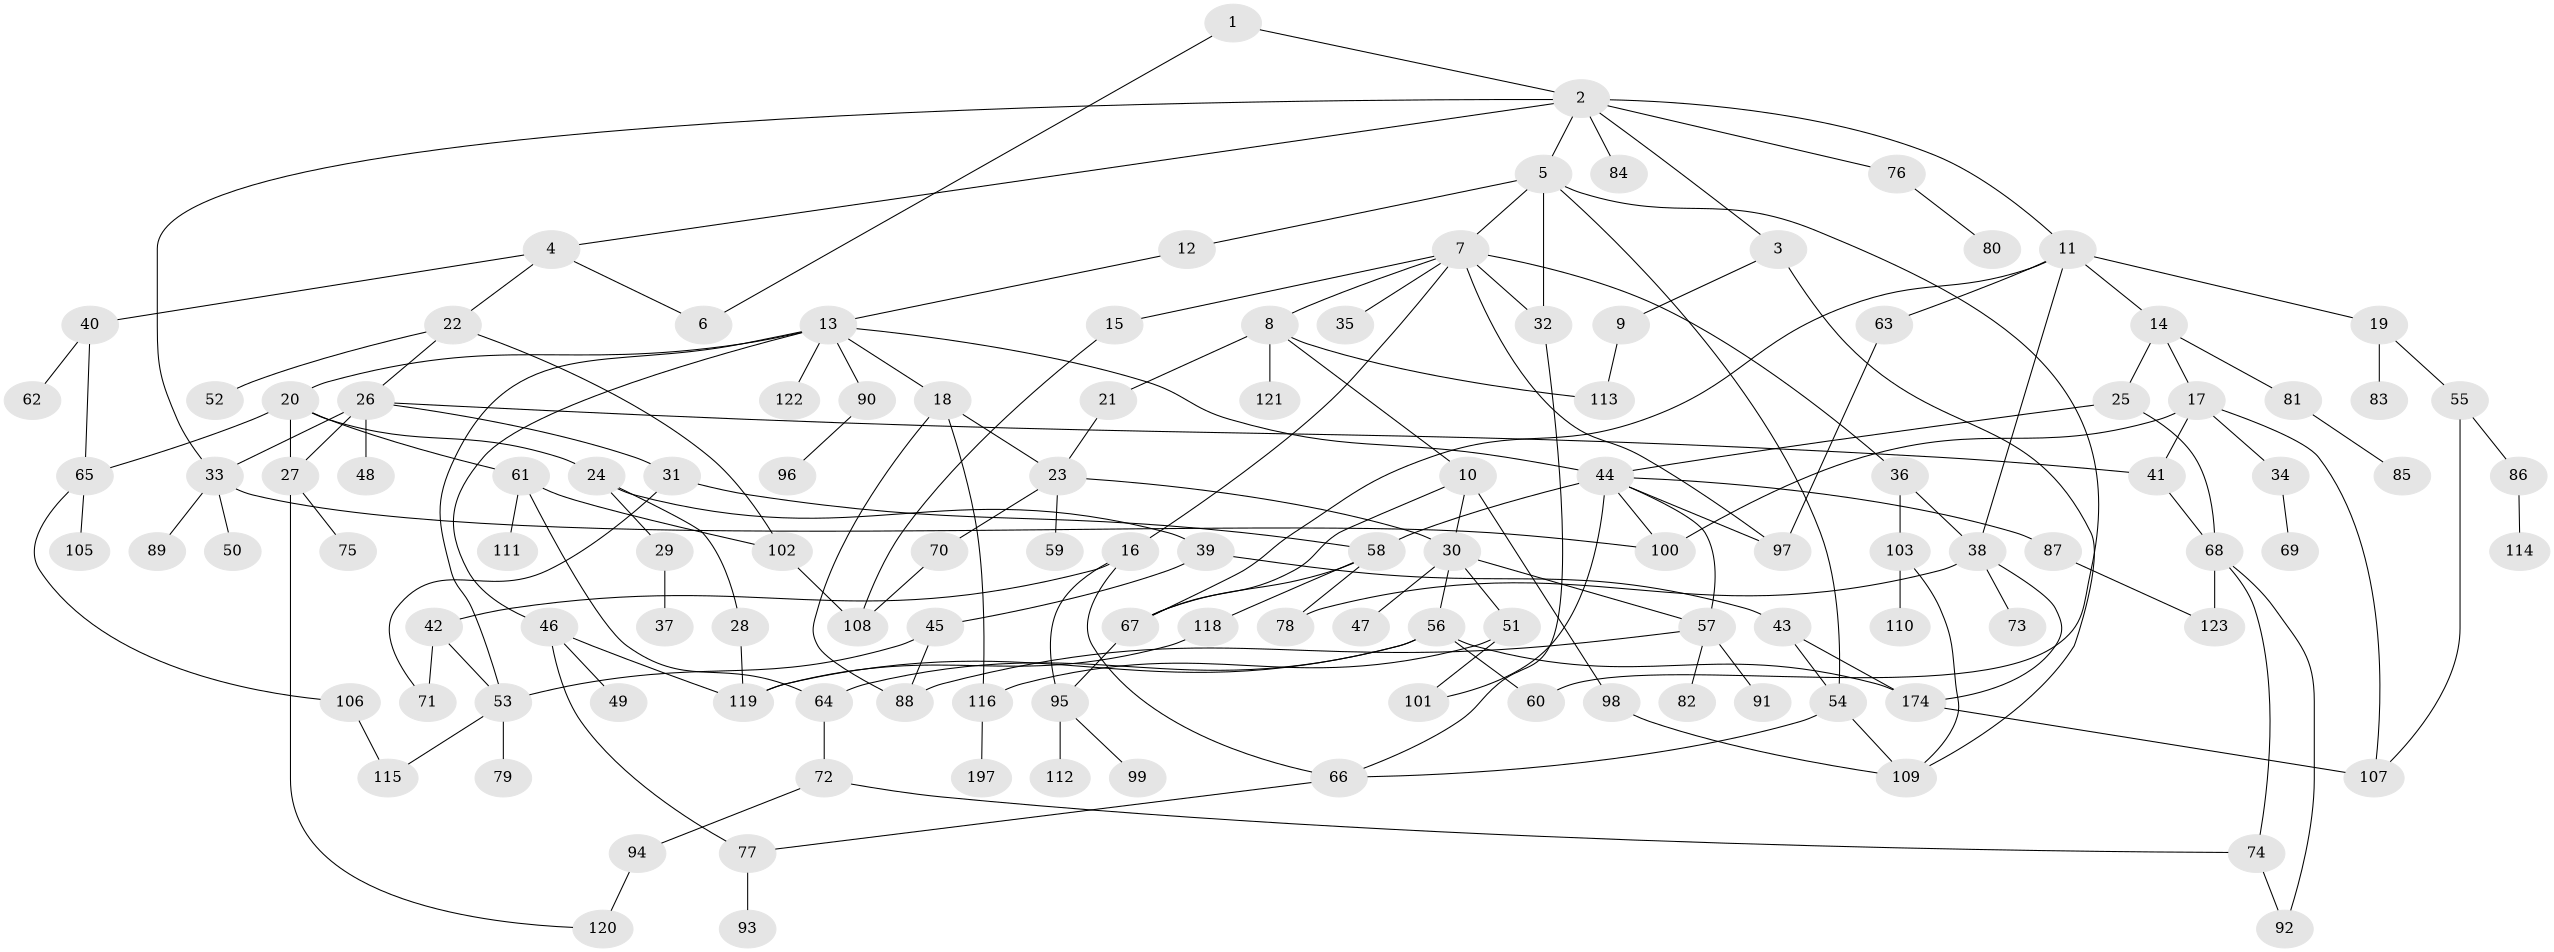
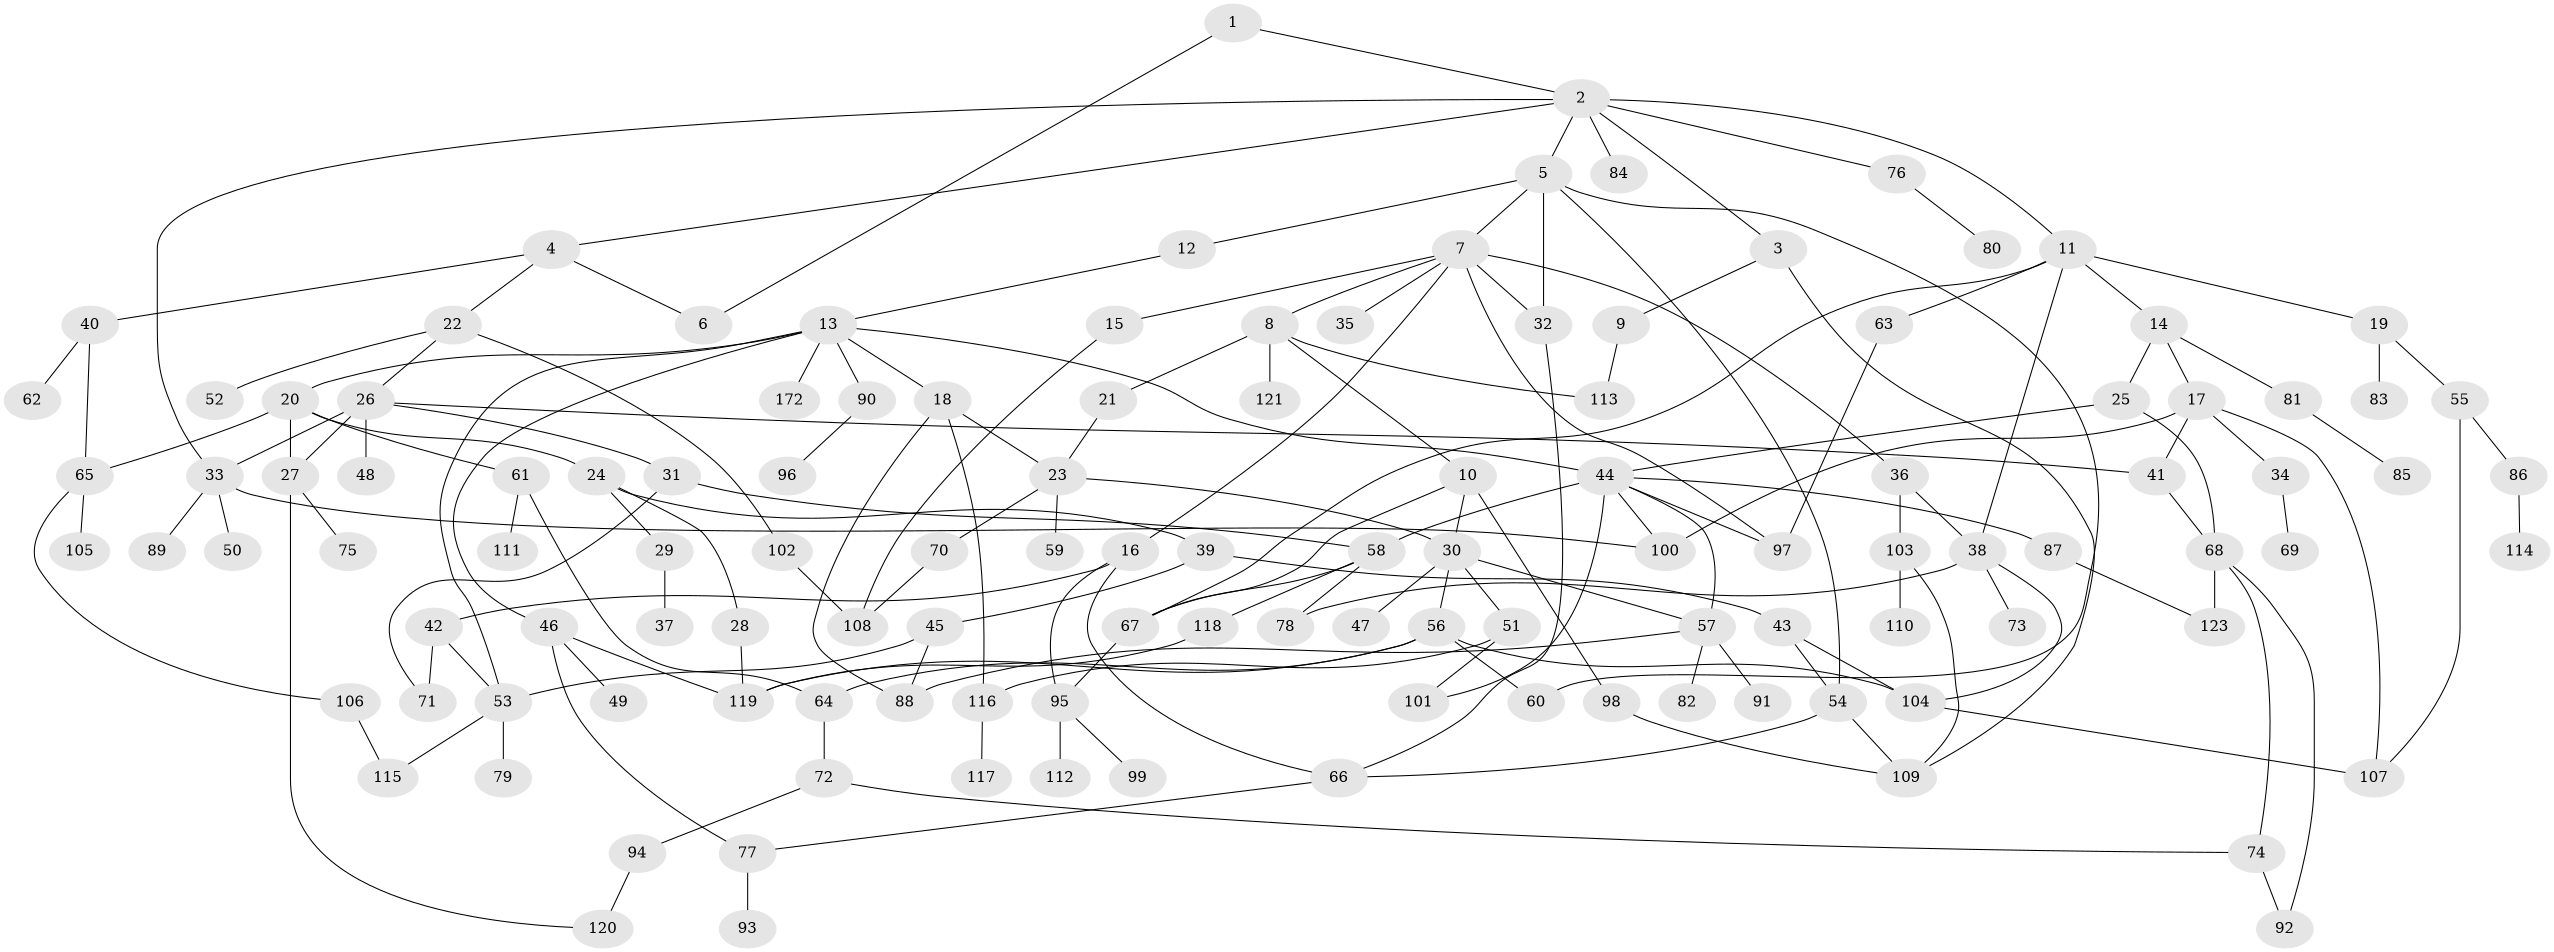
node "122": label "122" -> "172"
edge "61" -- "102": removed
node "174": label "174" -> "104"
node "197": label "197" -> "117"
